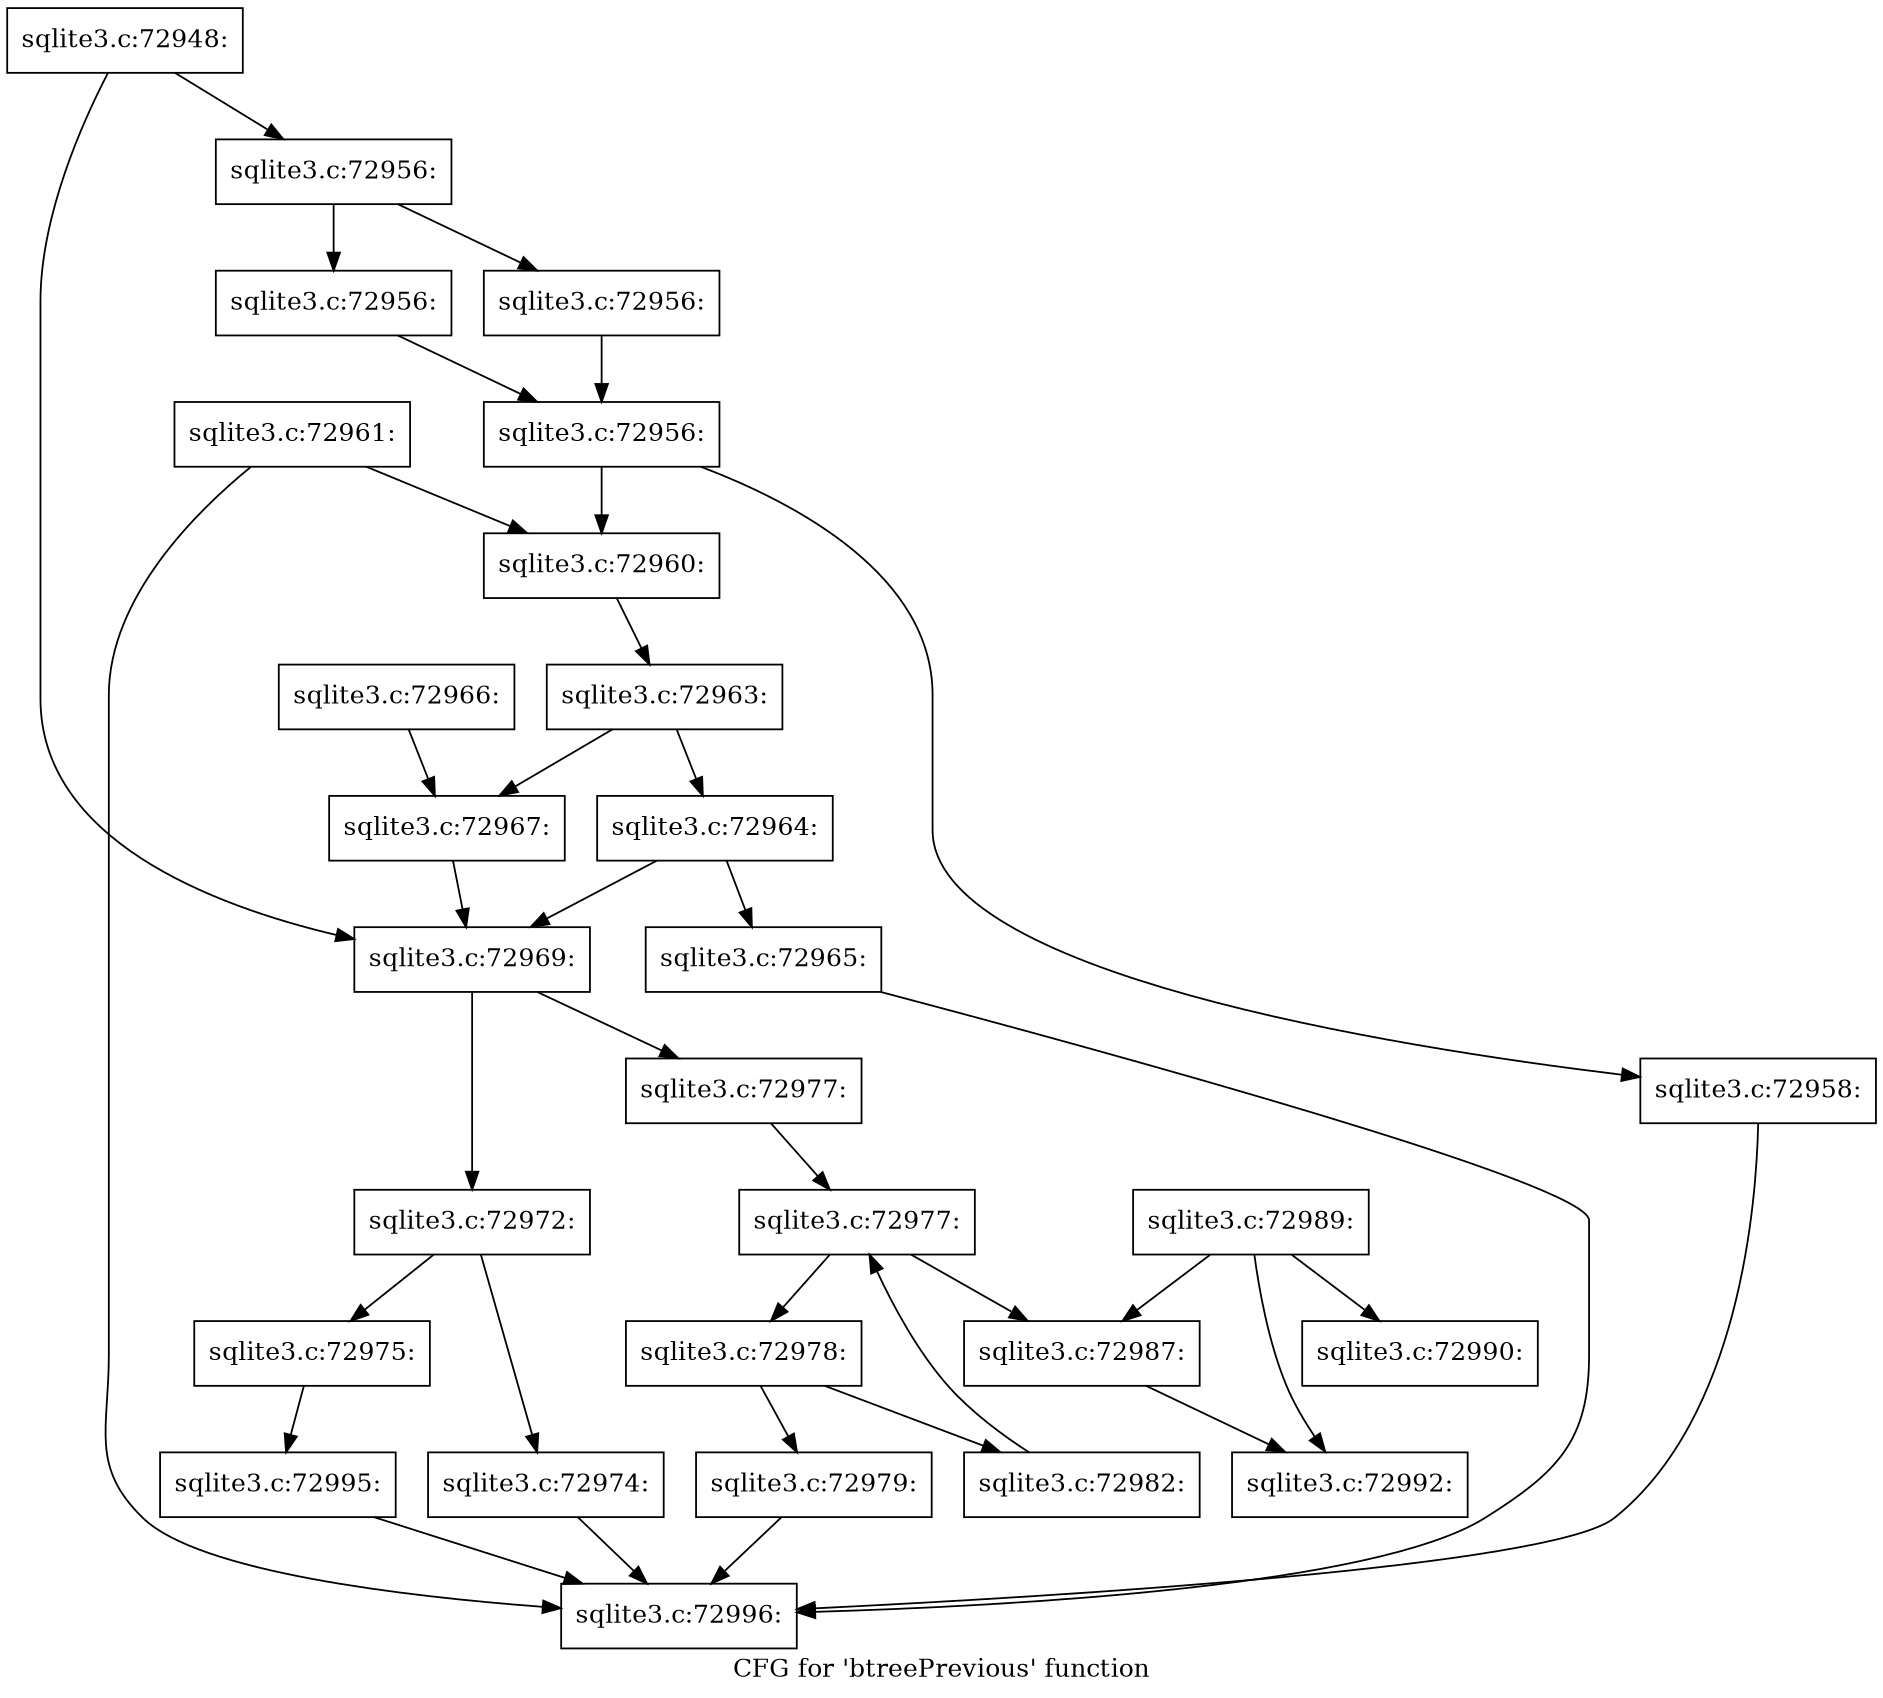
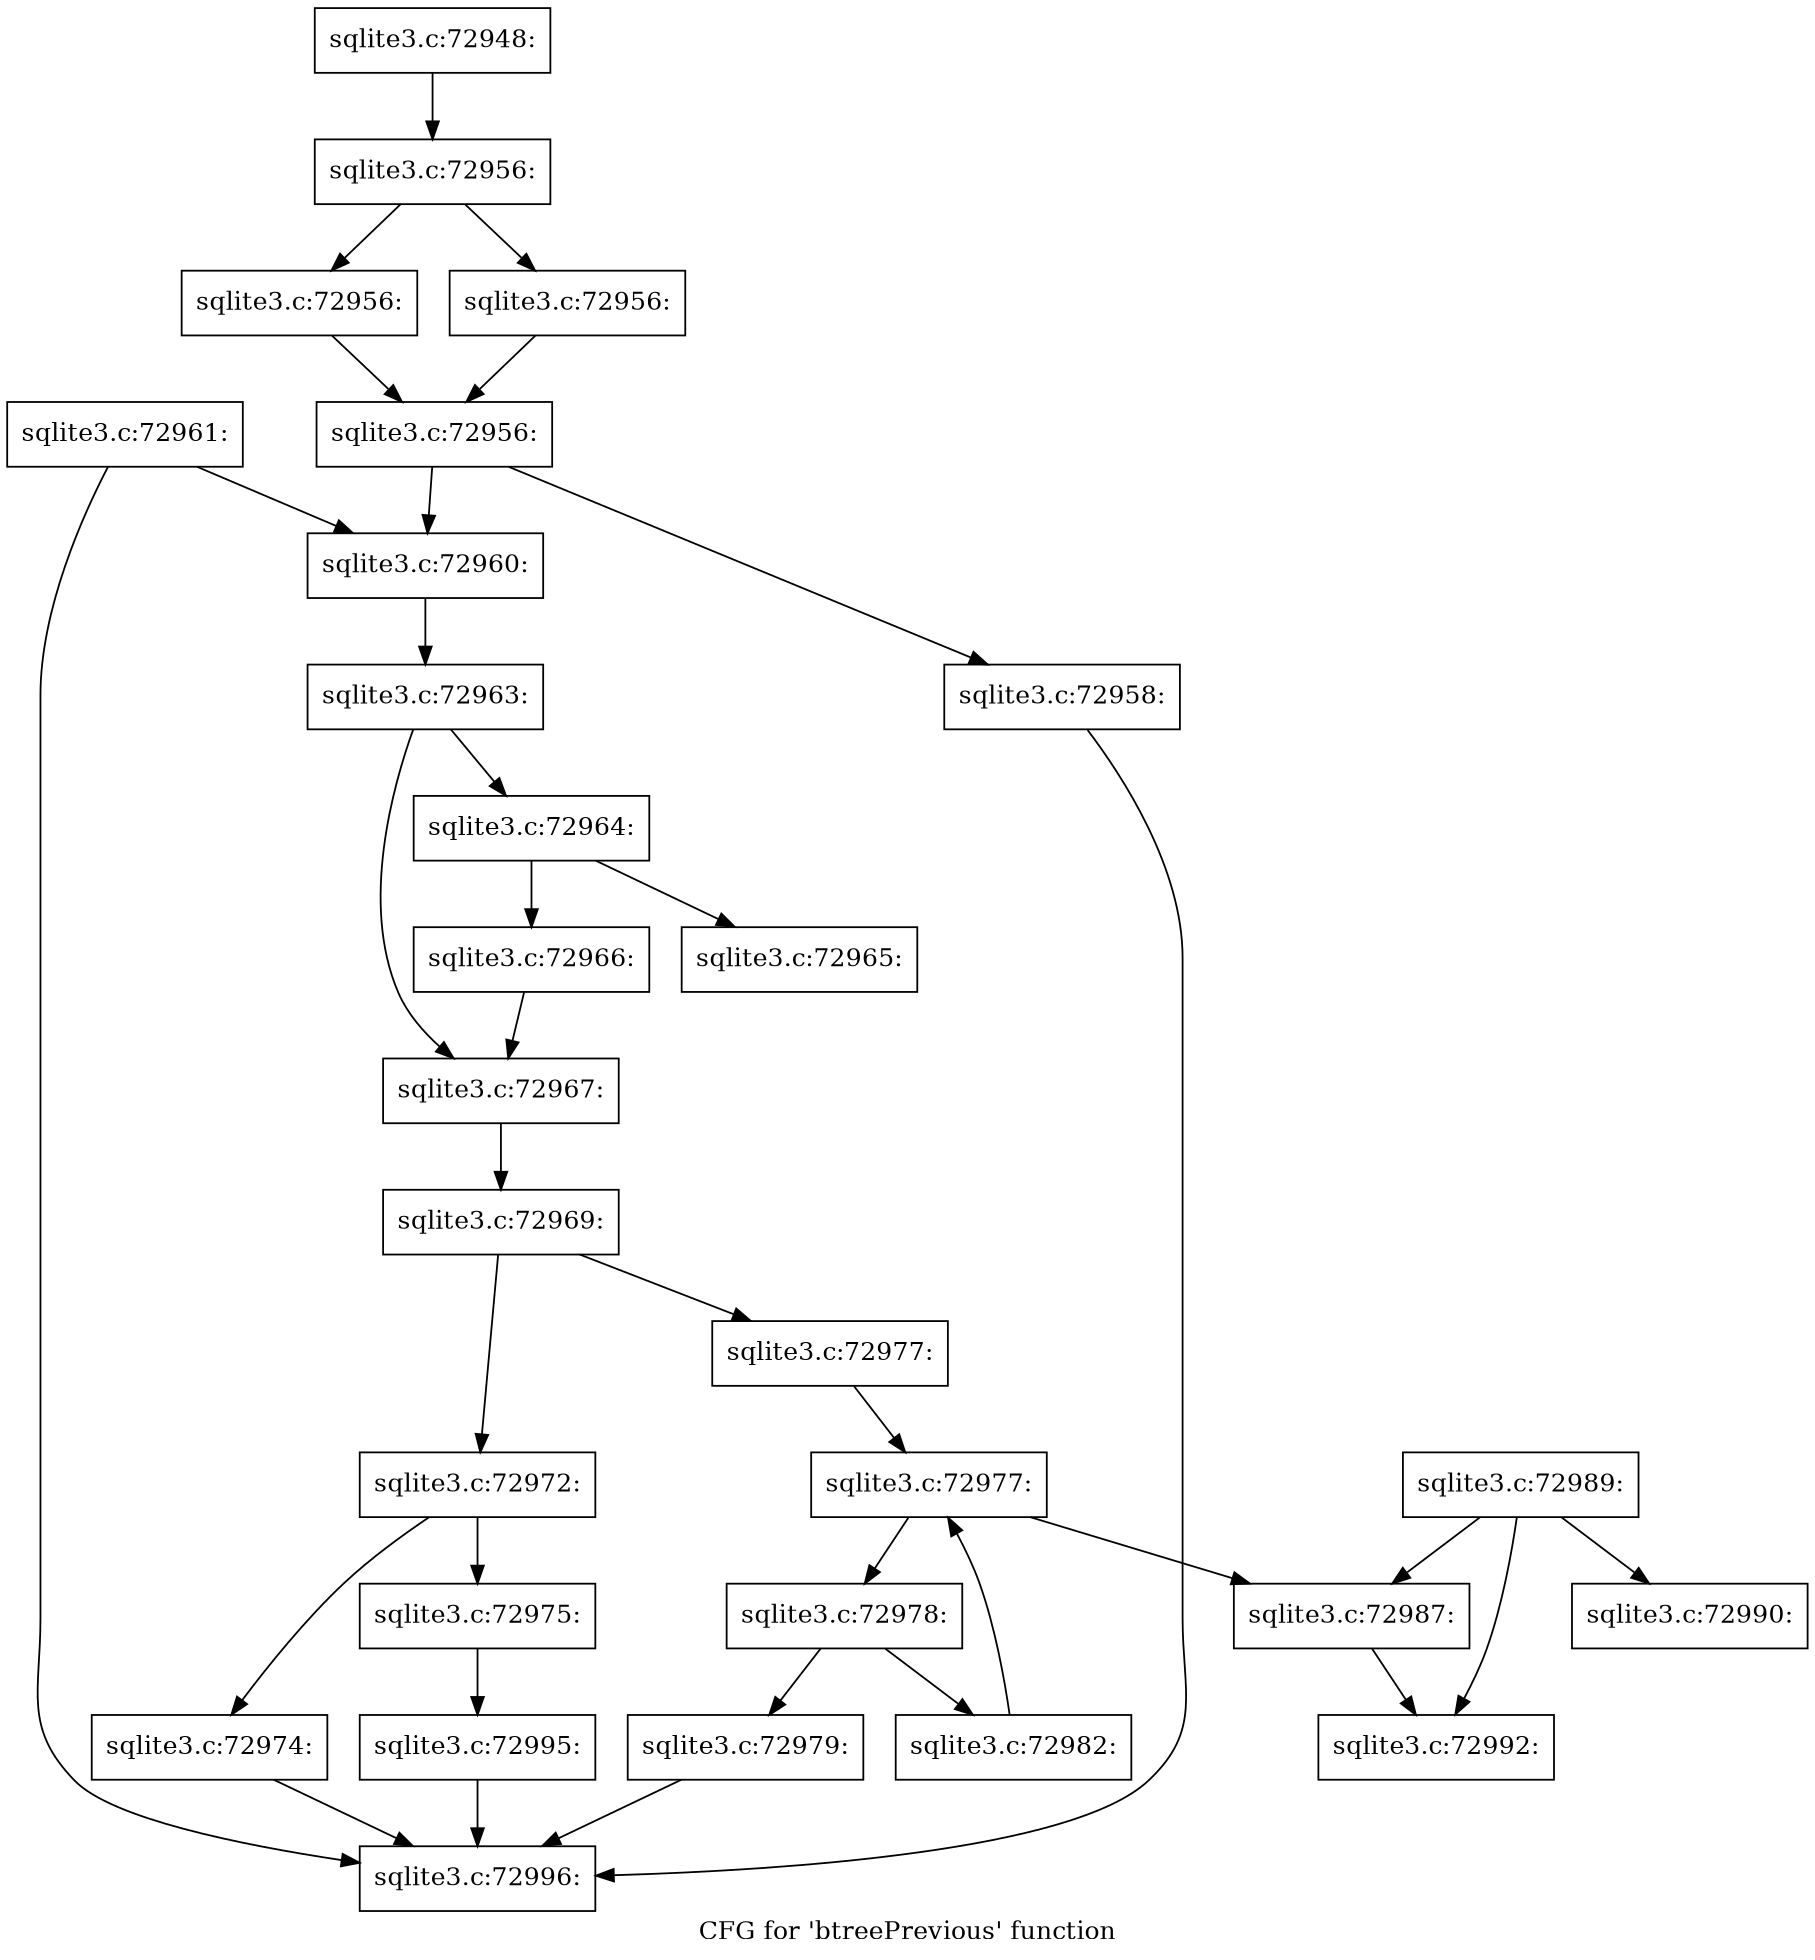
edge "sqlite3.c:72948:" -> "sqlite3.c:72969:": removed
edge "sqlite3.c:72964:" -> "sqlite3.c:72969:": now "sqlite3.c:72964:" -> "sqlite3.c:72966:"
edge "sqlite3.c:72965:" -> "sqlite3.c:72996:": removed
